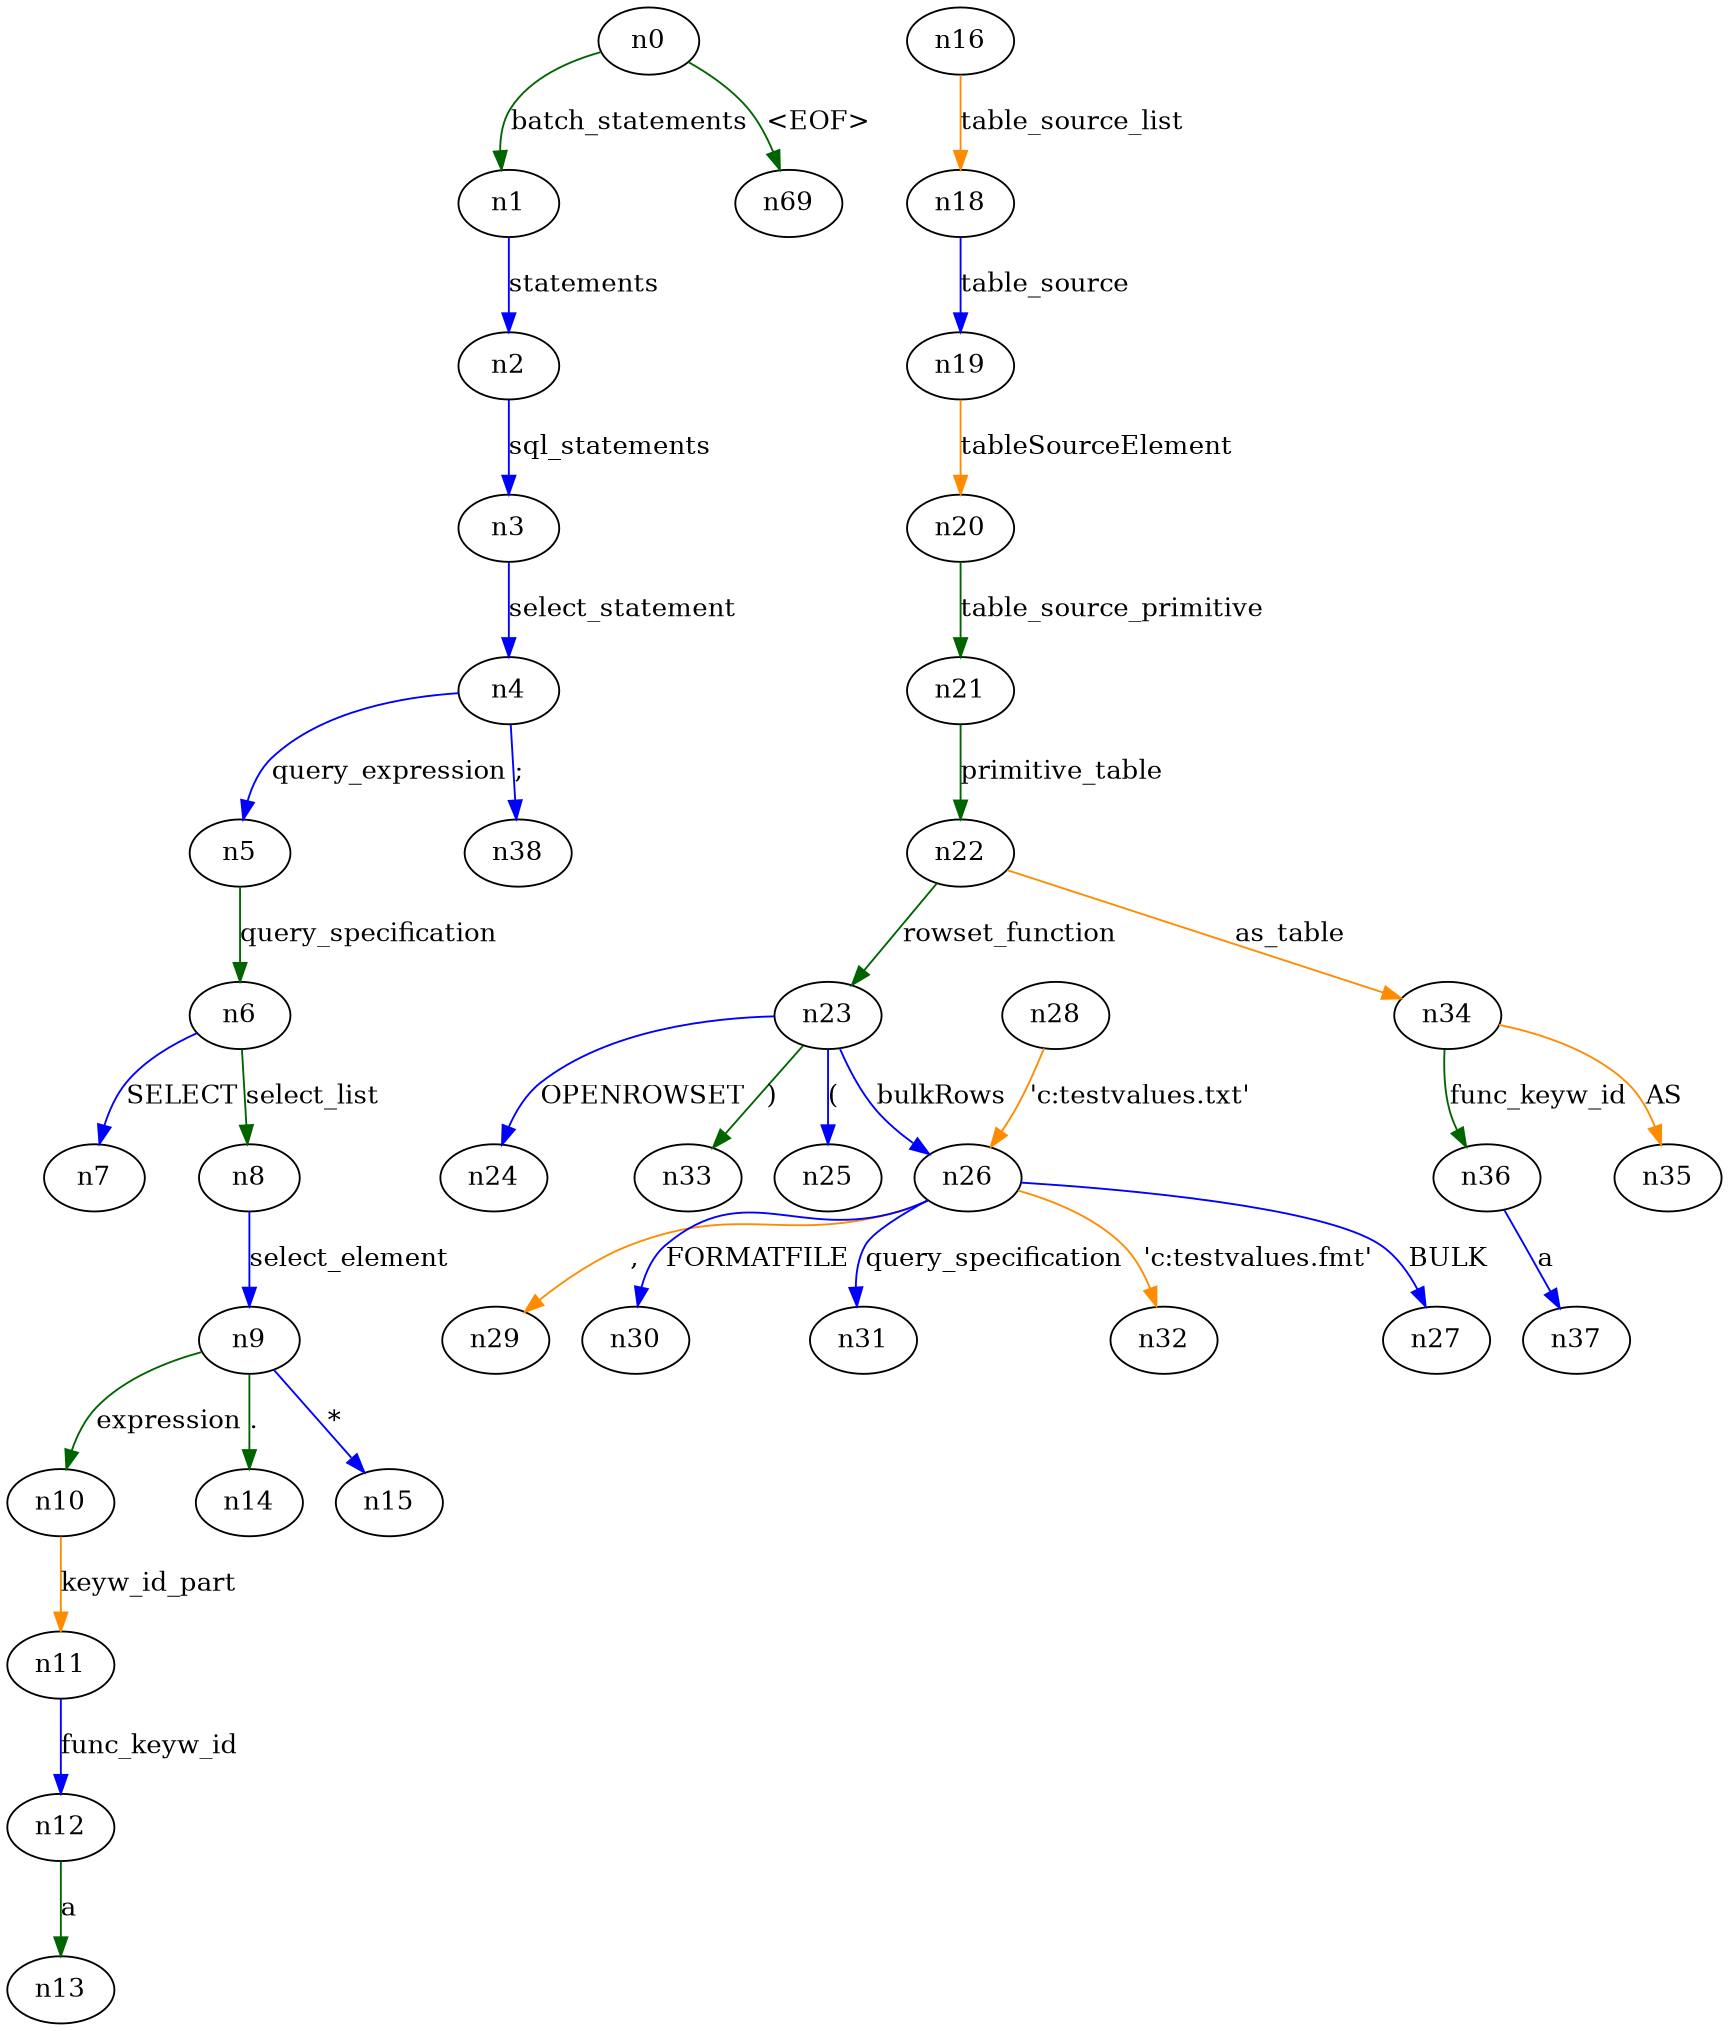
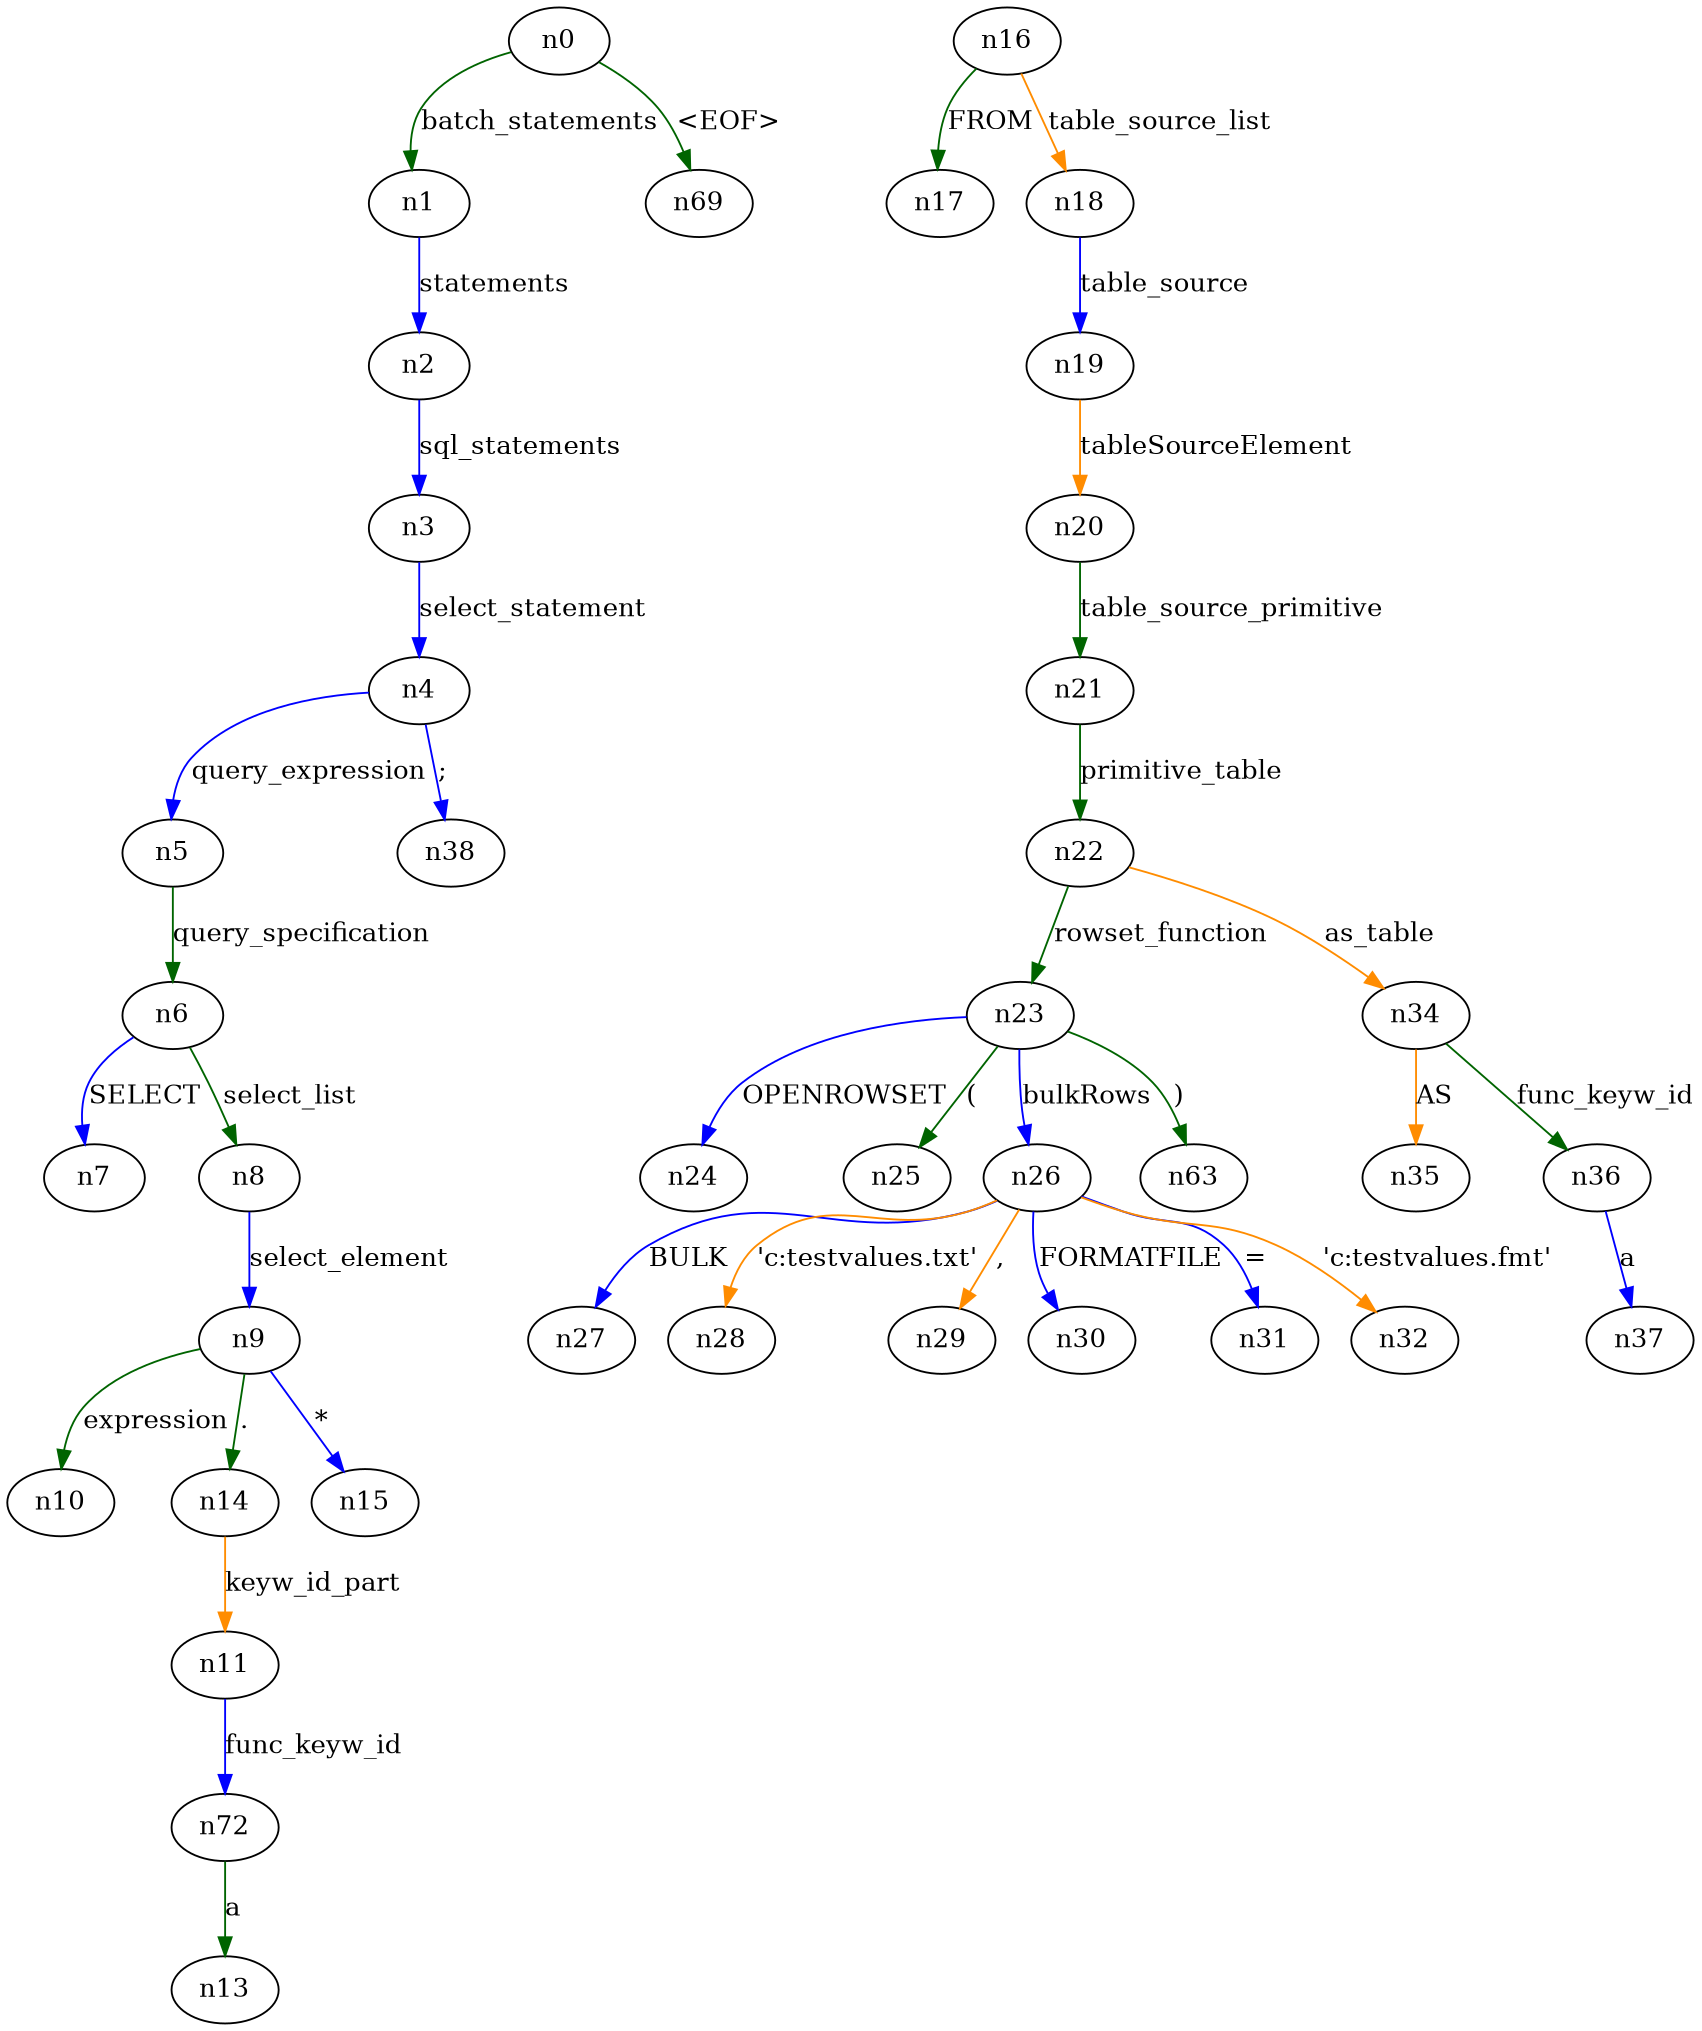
node "n17": added
edge "n23" -> "n25": color blue -> darkgreen
edge "n28" -> "n26": reversed
node "n33": label "n33" -> "n63"
edge "n26" -> "n31": label "query_specification" -> "="
edge "n10" -> "n11": now "n14" -> "n11"
node "n12": label "n12" -> "n72"
